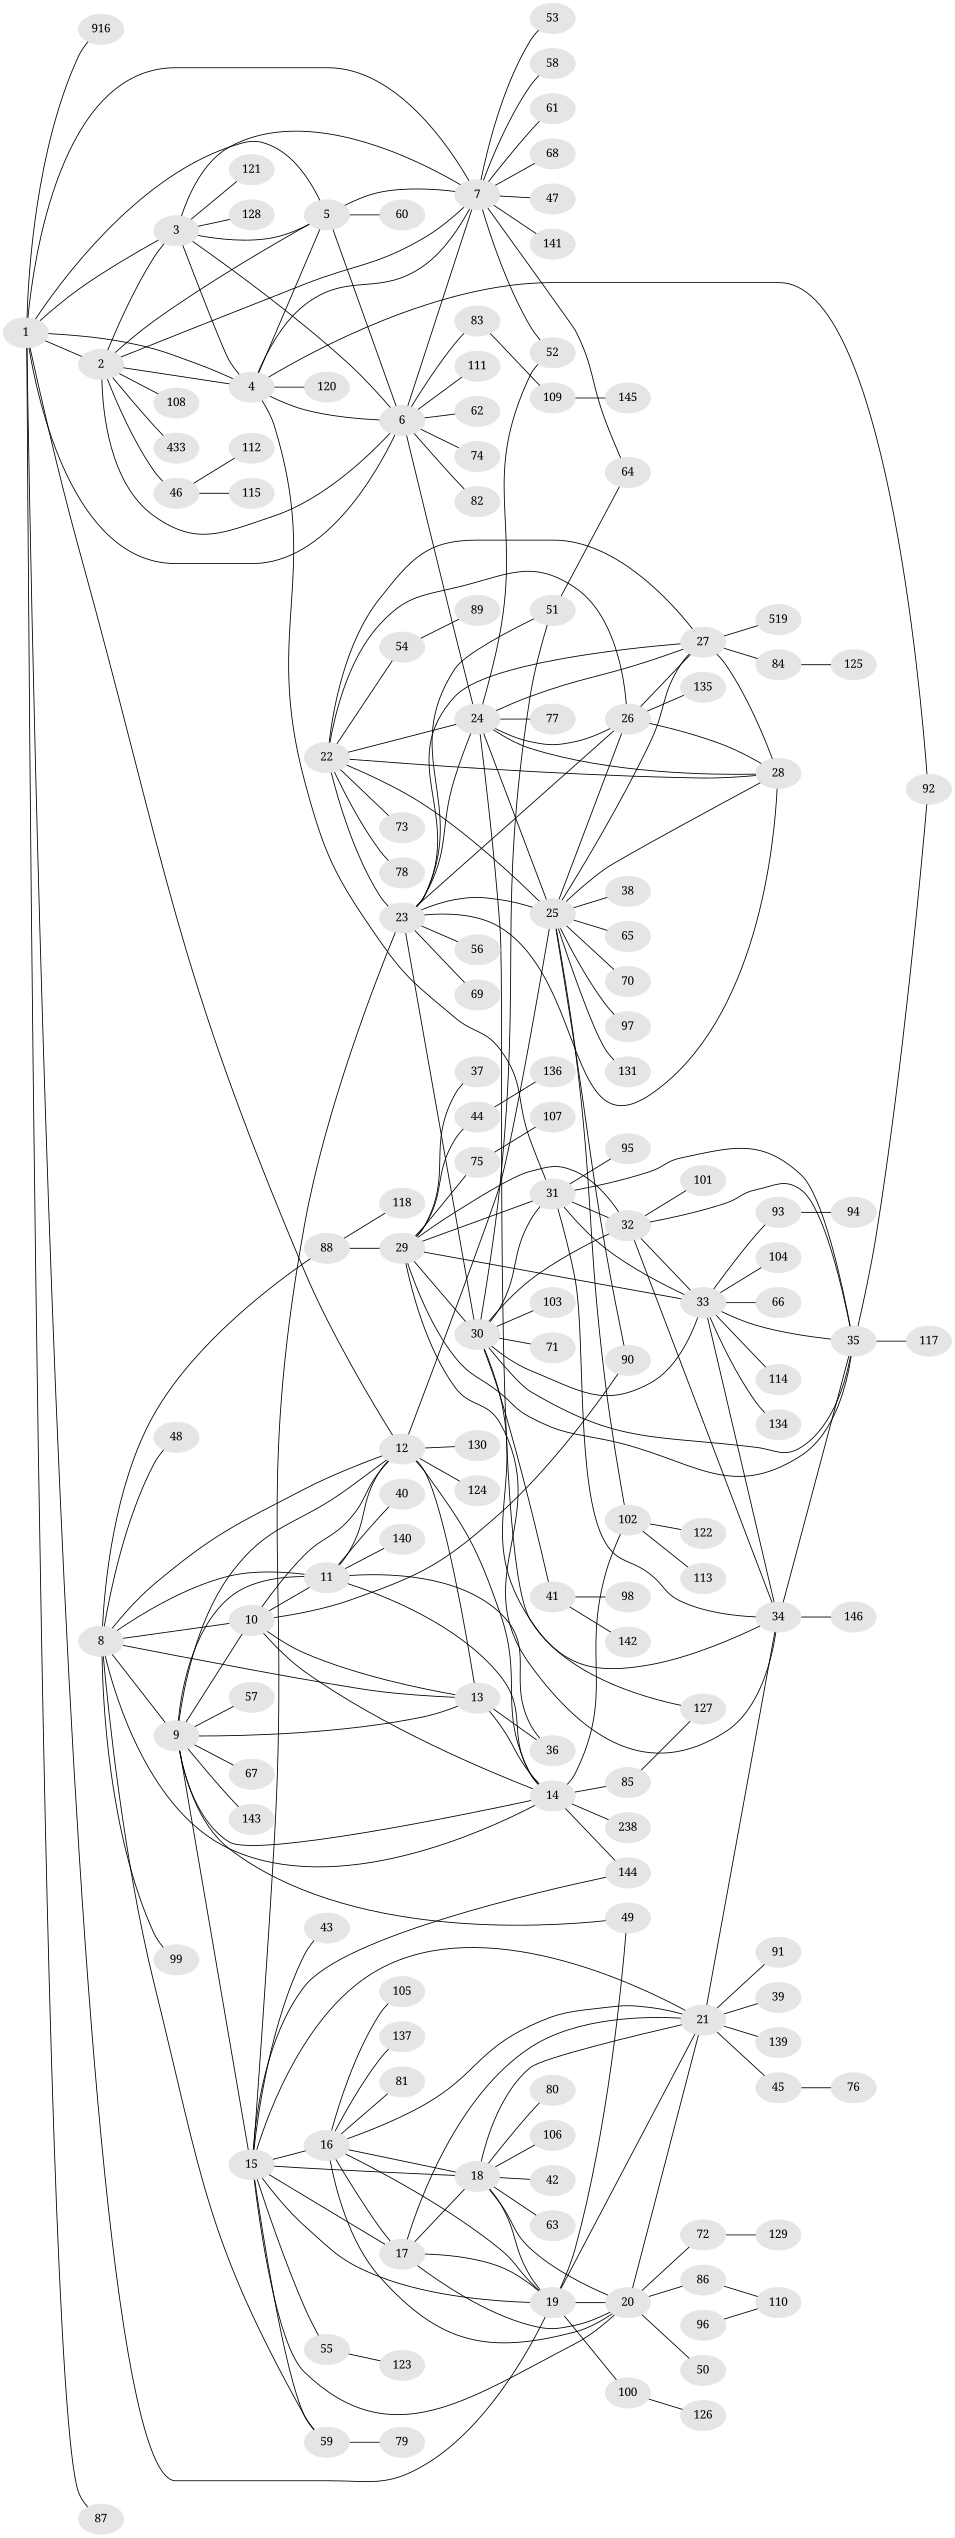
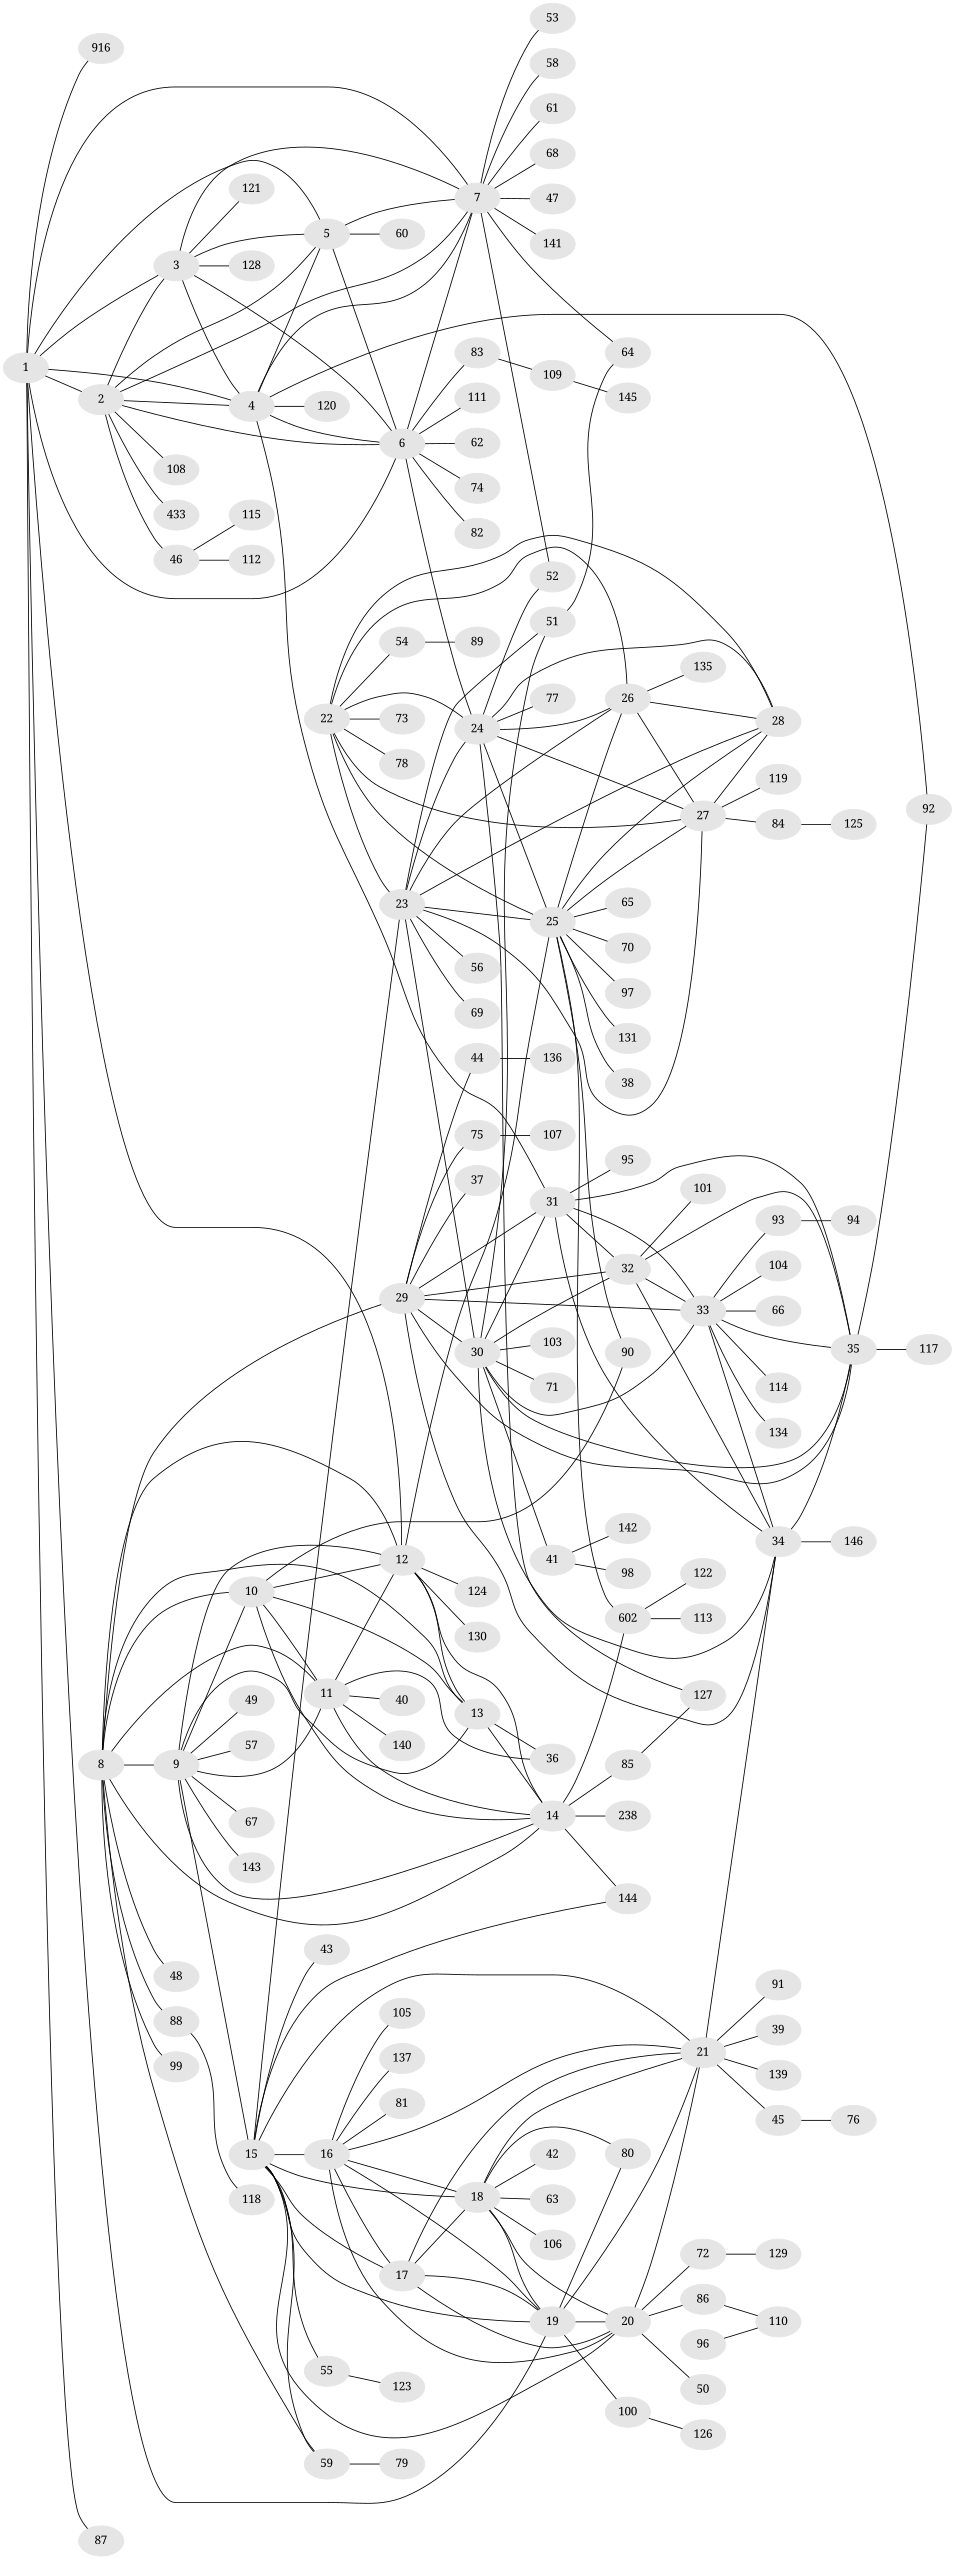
node "519": label "519" -> "119"
edge "88" -- "29": now "8" -- "29"
node "102": label "102" -> "602"
edge "49" -- "19": now "80" -- "19"
